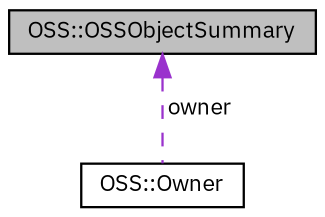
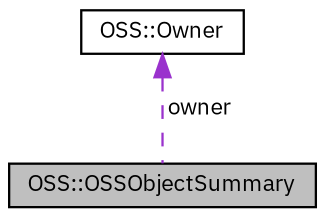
edge "OSS::Owner" -> "OSS::OSSObjectSummary": reversed
